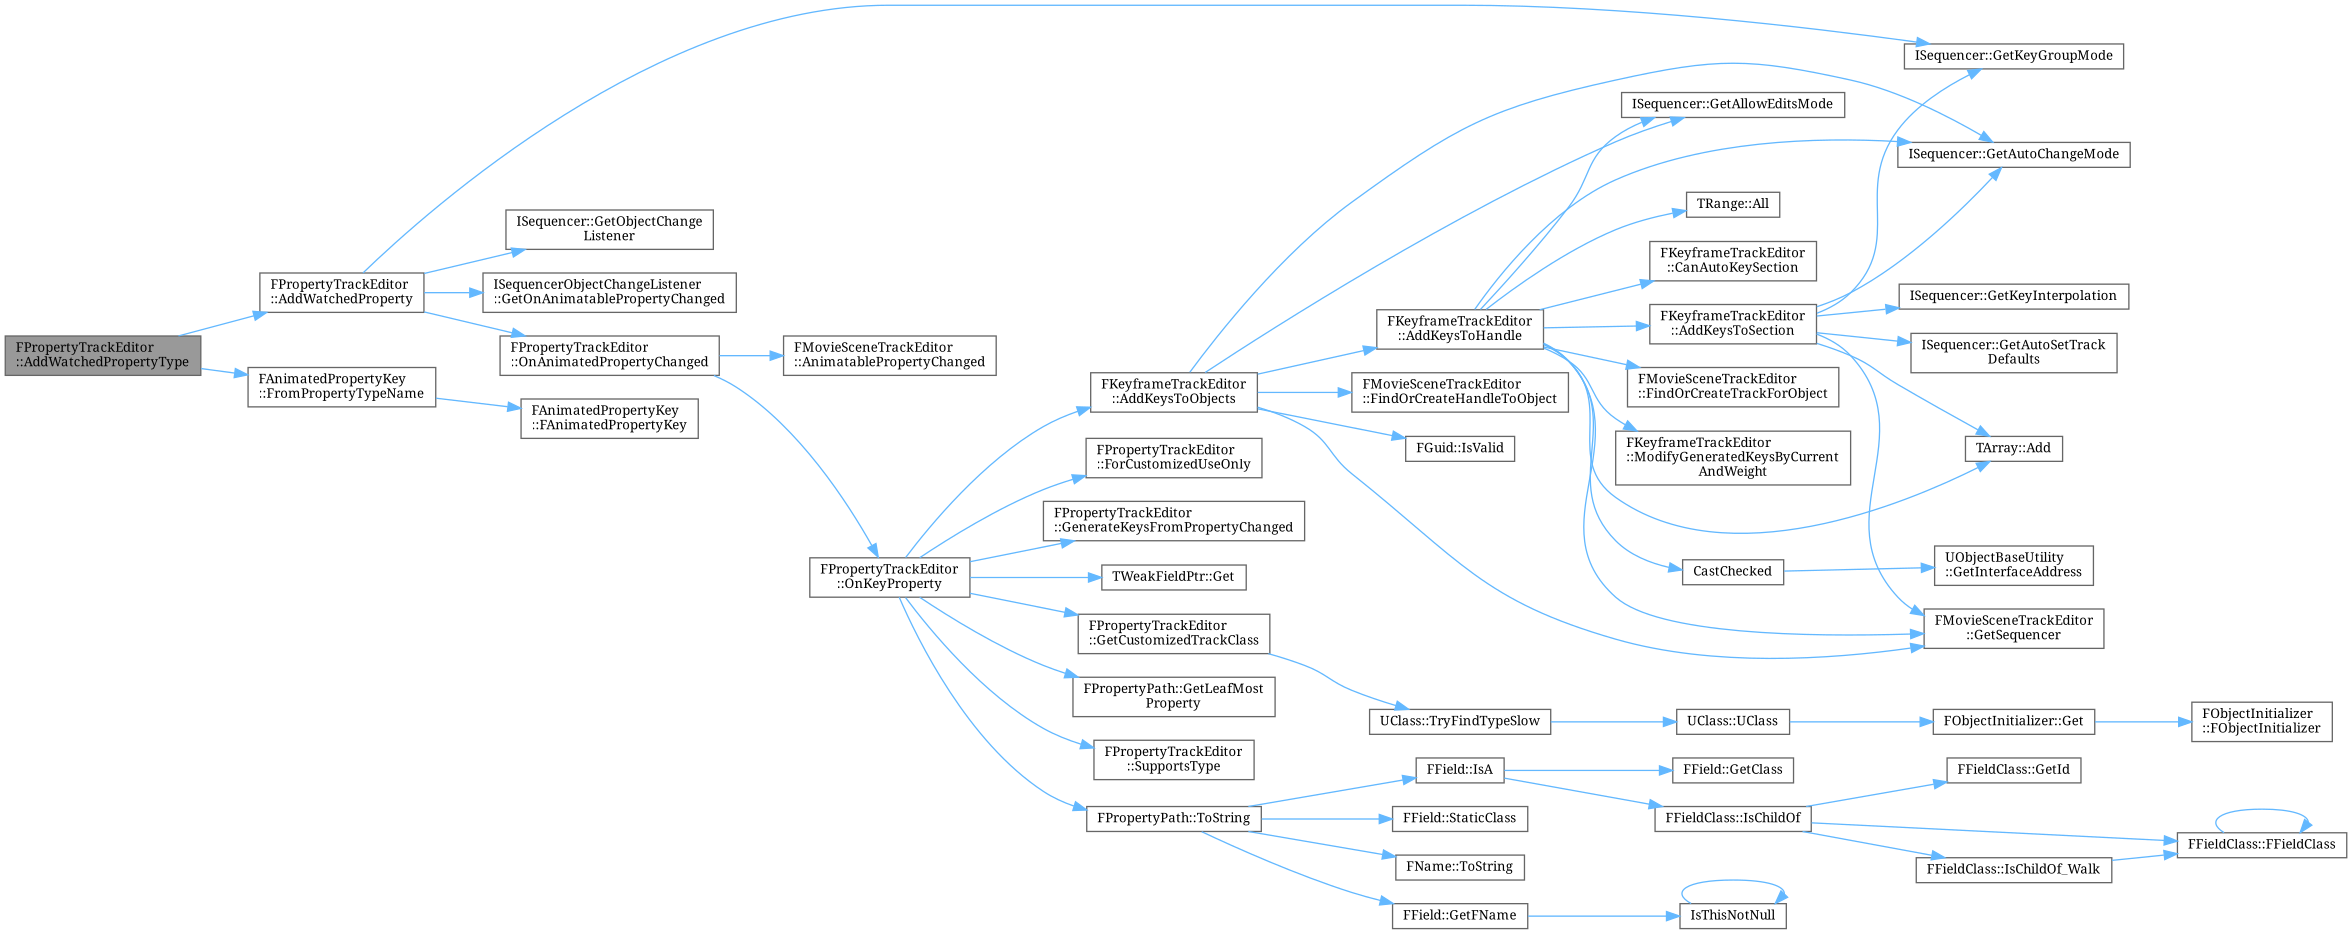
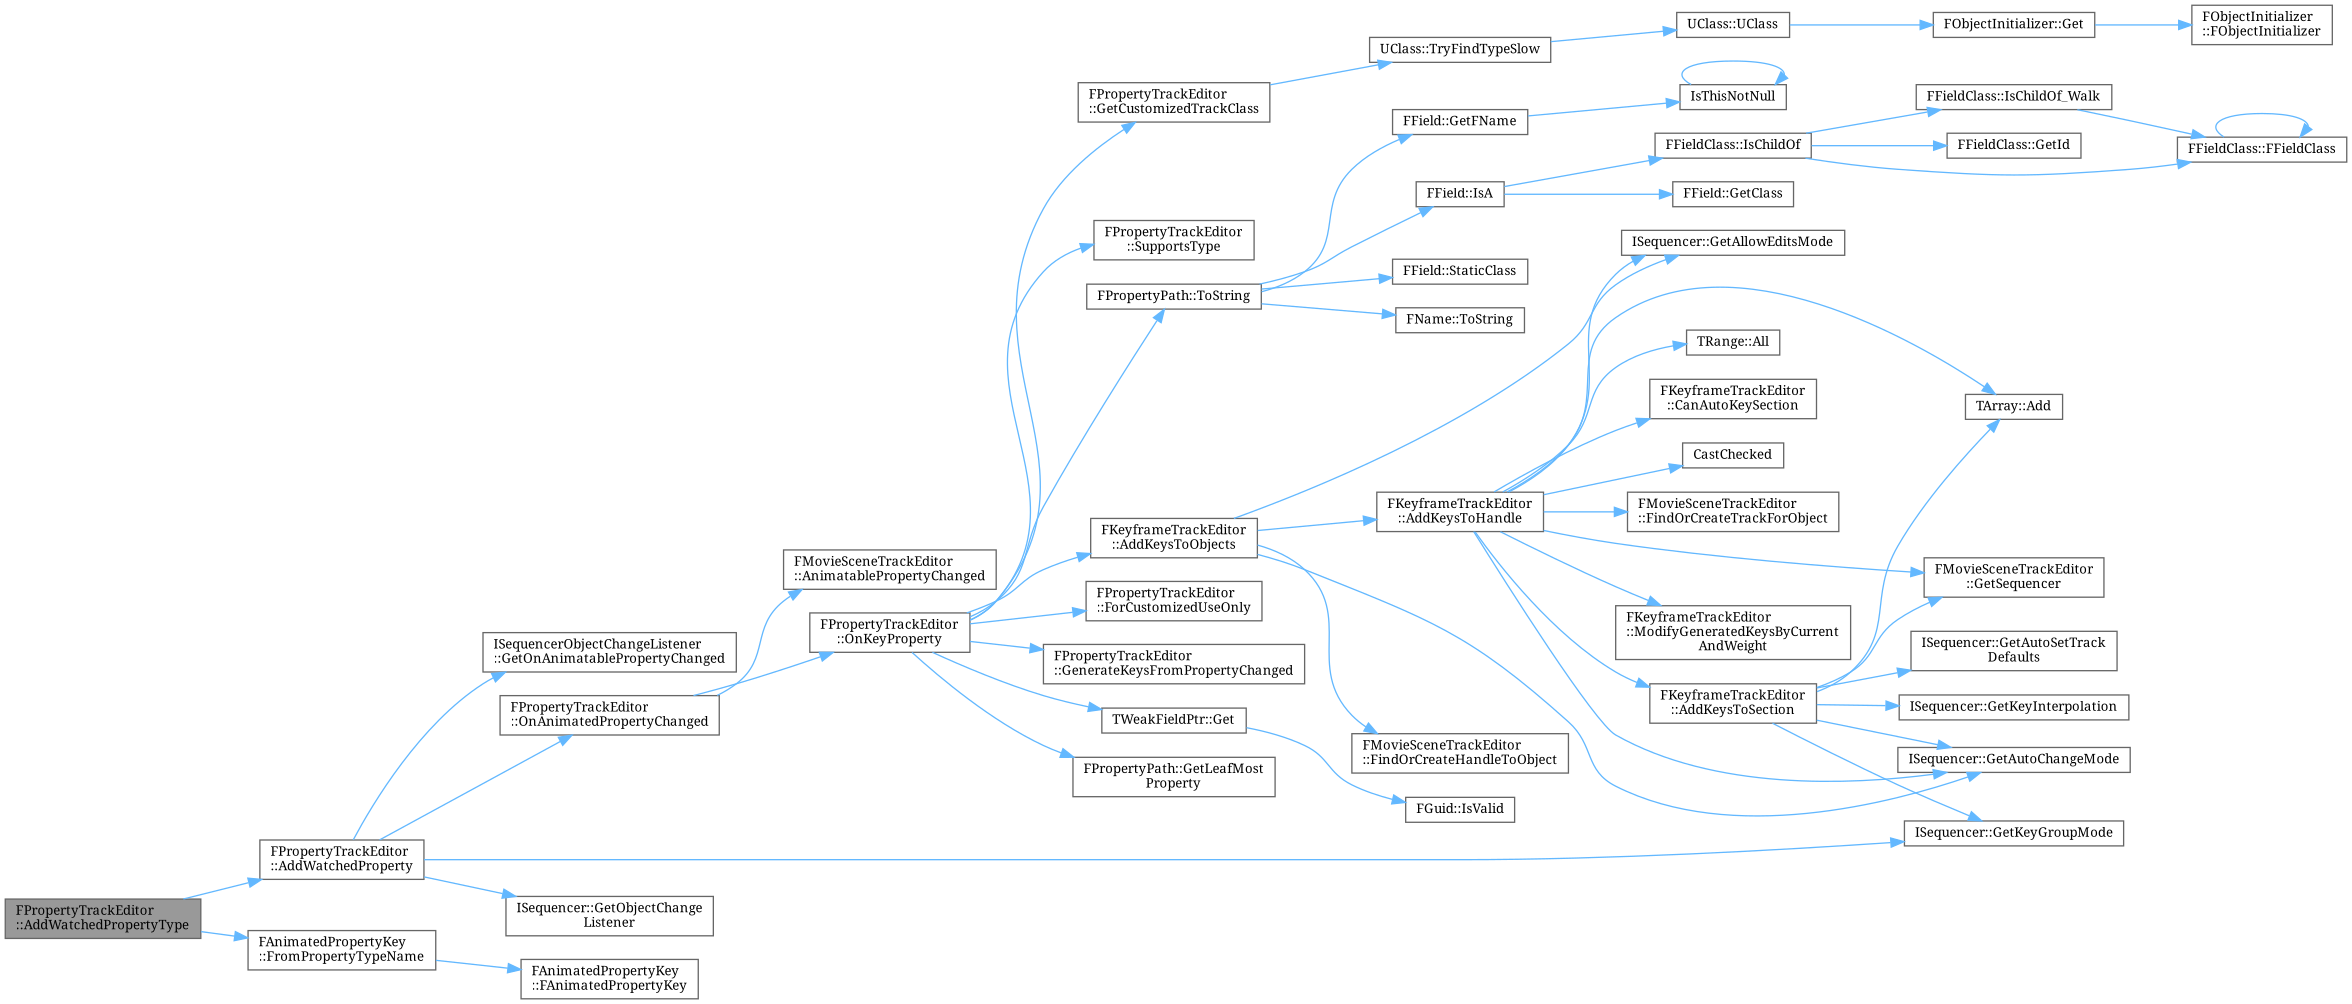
edge "FKeyframeTrackEditor ::AddKeysToObjects" -> "FGuid::IsValid": now "TWeakFieldPtr::Get" -> "FGuid::IsValid"
node "UObjectBaseUtility ::GetInterfaceAddress": removed
edge "FKeyframeTrackEditor ::AddKeysToObjects" -> "FMovieSceneTrackEditor ::GetSequencer": removed
